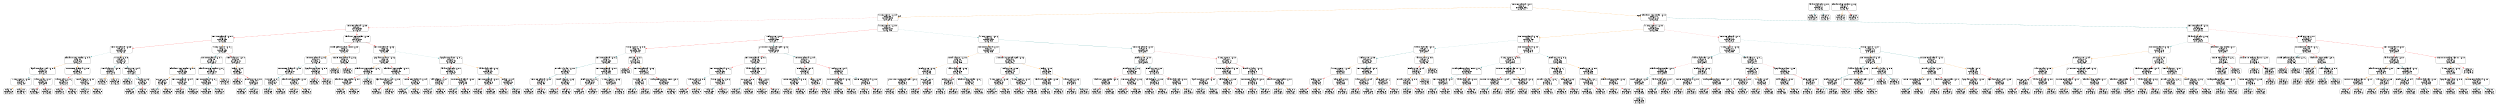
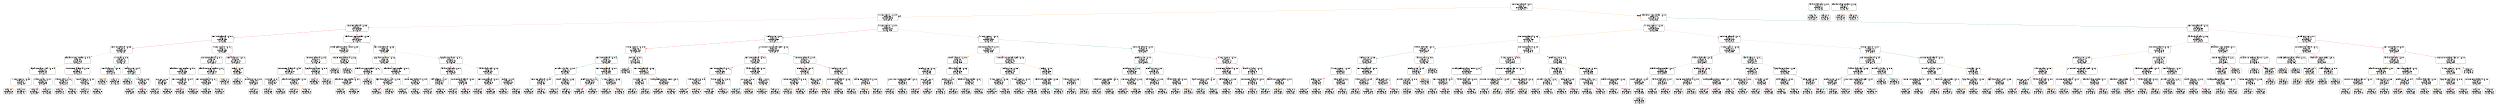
node "mse = 0.0 samples = 1 value = 5.9": removed
